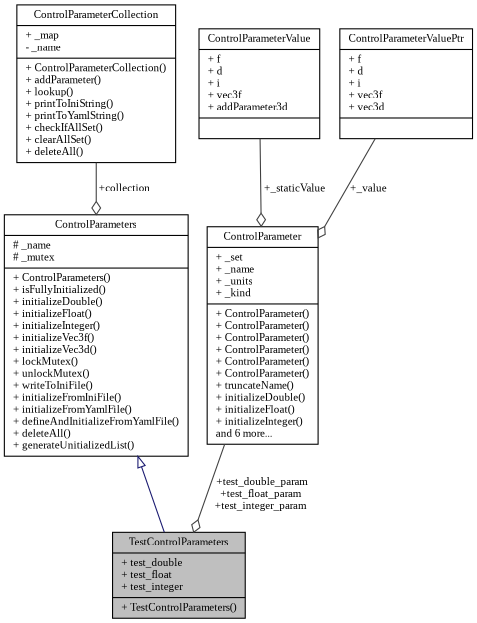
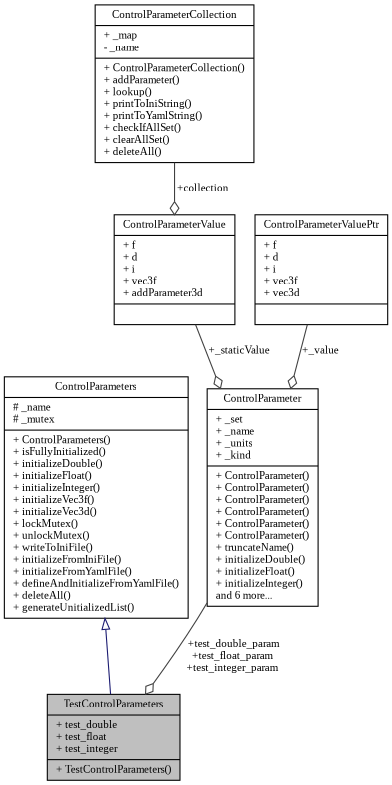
edge "ControlParameterCollection" -> "ControlParameters": now "ControlParameterCollection" -> "ControlParameterValue"
